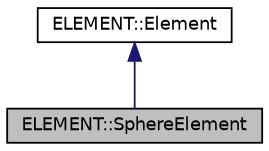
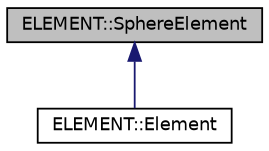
edge "ELEMENT::SphereElement" -> "ELEMENT::Element": reversed
